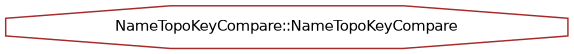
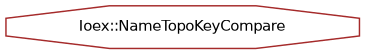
node "NameTopoKeyCompare::NameTopoKeyCompare": label "NameTopoKeyCompare::NameTopoKeyCompare" -> "Ioex::NameTopoKeyCompare"
